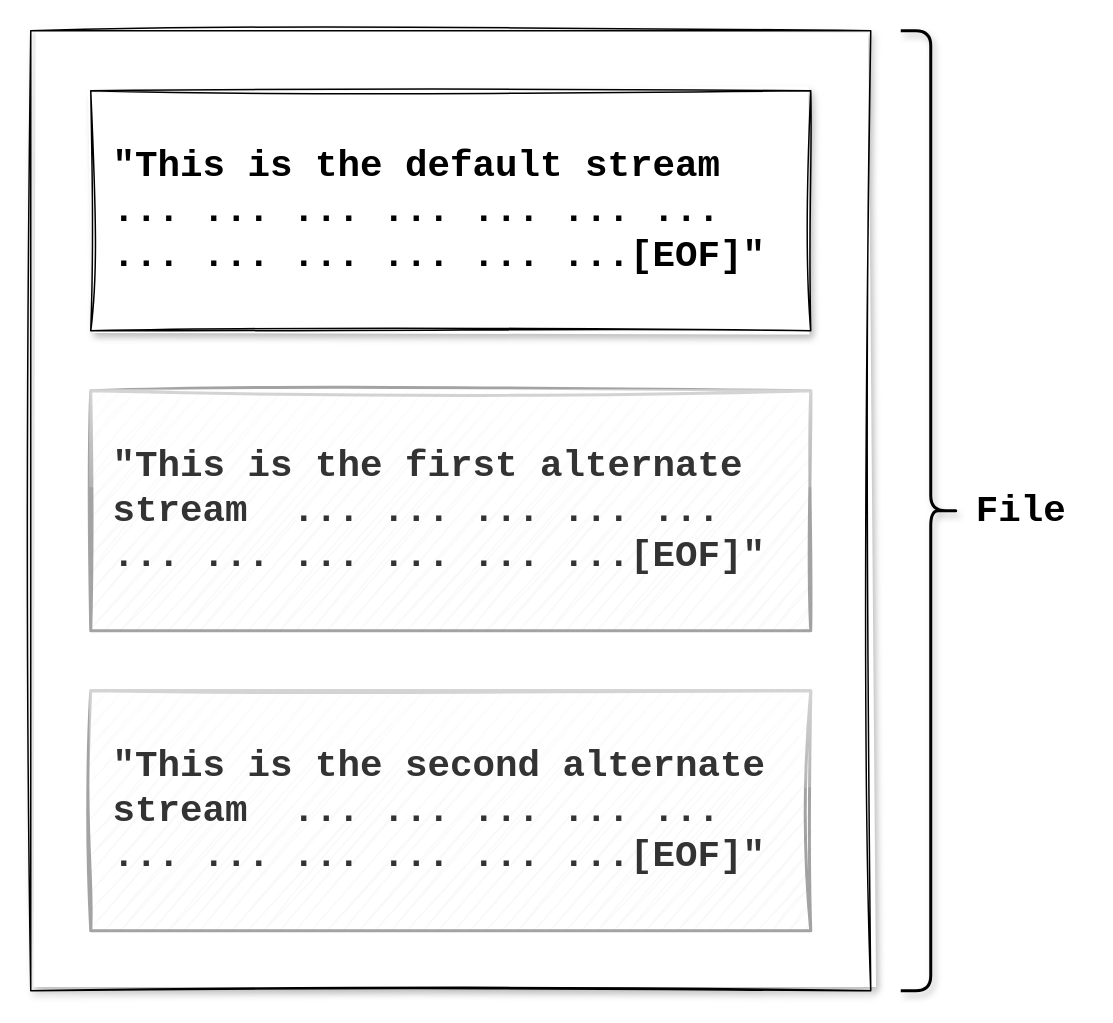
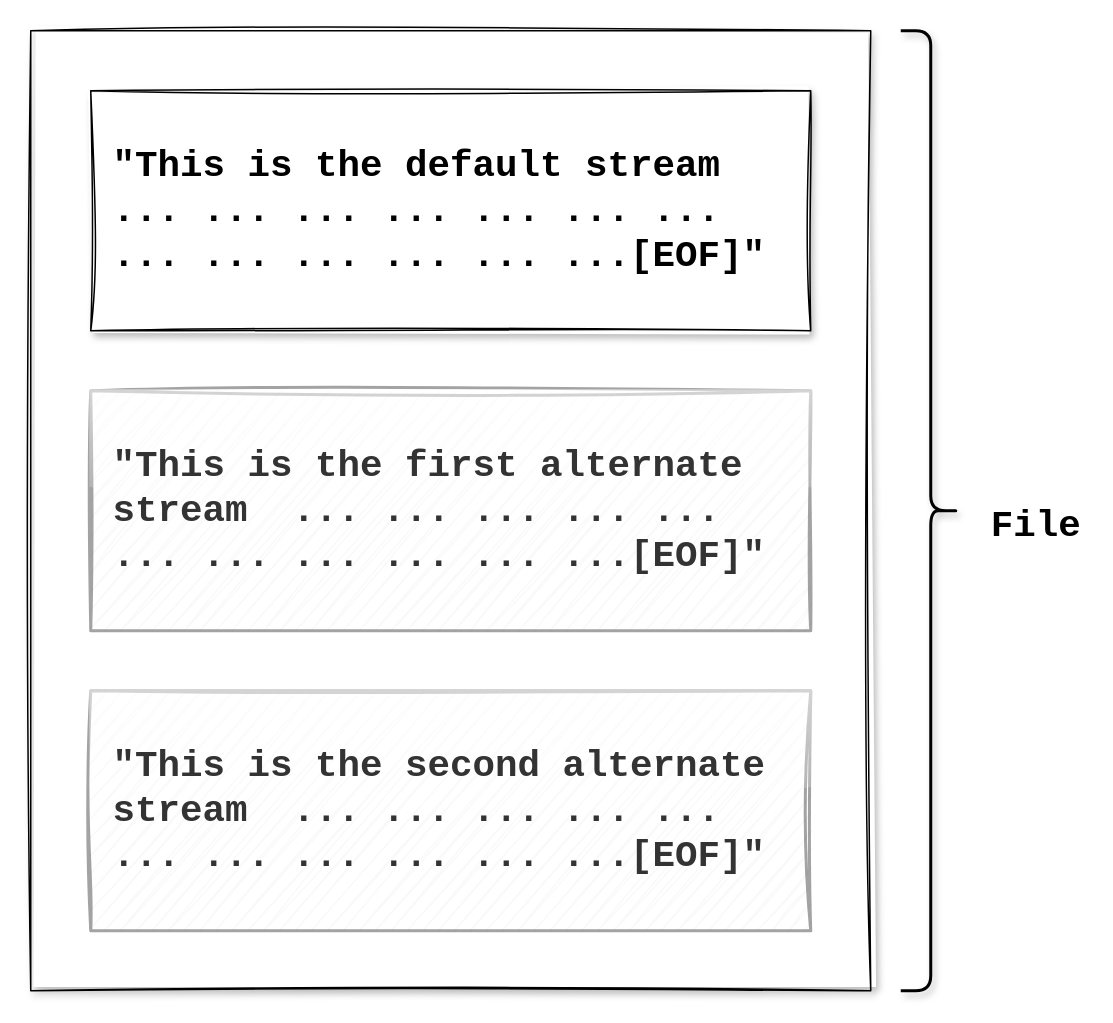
node "File": moved (1021, 511) -> (1036, 526)
